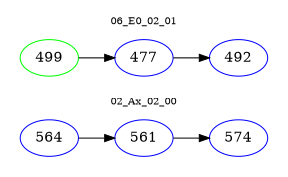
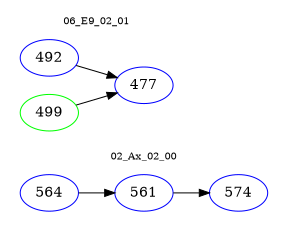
cluster "06_E0_02_01": label "06_E0_02_01" -> "06_E9_02_01"
edge "477" -> "492": reversed
